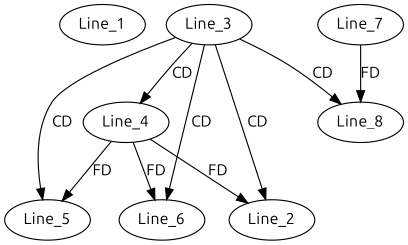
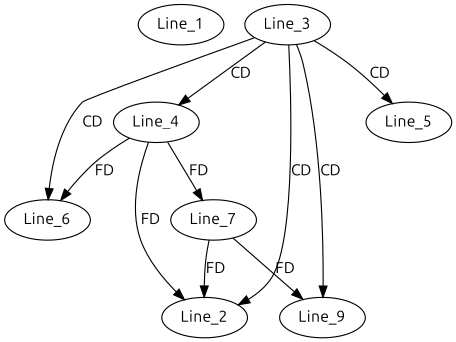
node "Line_8": label "Line_8" -> "Line_9"
edge "Line_4" -> "Line_5": now "Line_4" -> "Line_7"
edge "Line_7" -> "Line_2": added, label "FD"
